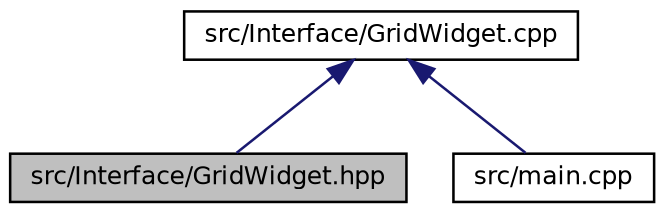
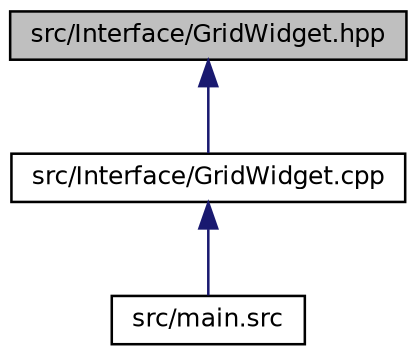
edge "src/Interface/GridWidget.hpp" -> "src/Interface/GridWidget.cpp": reversed
node "src/main.cpp": label "src/main.cpp" -> "src/main.src"
